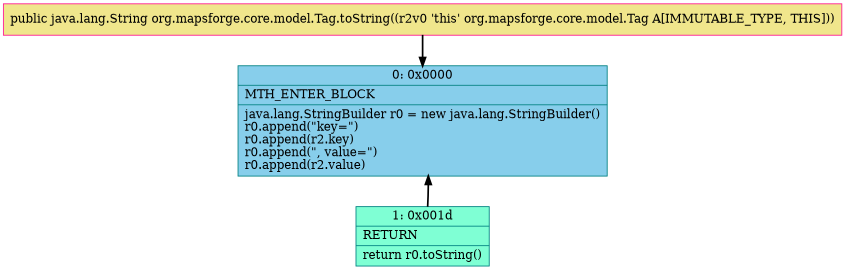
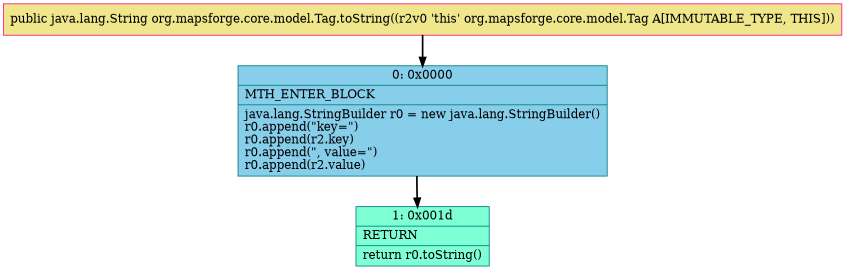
edge "1: 0x001d" -> "0: 0x0000": reversed
